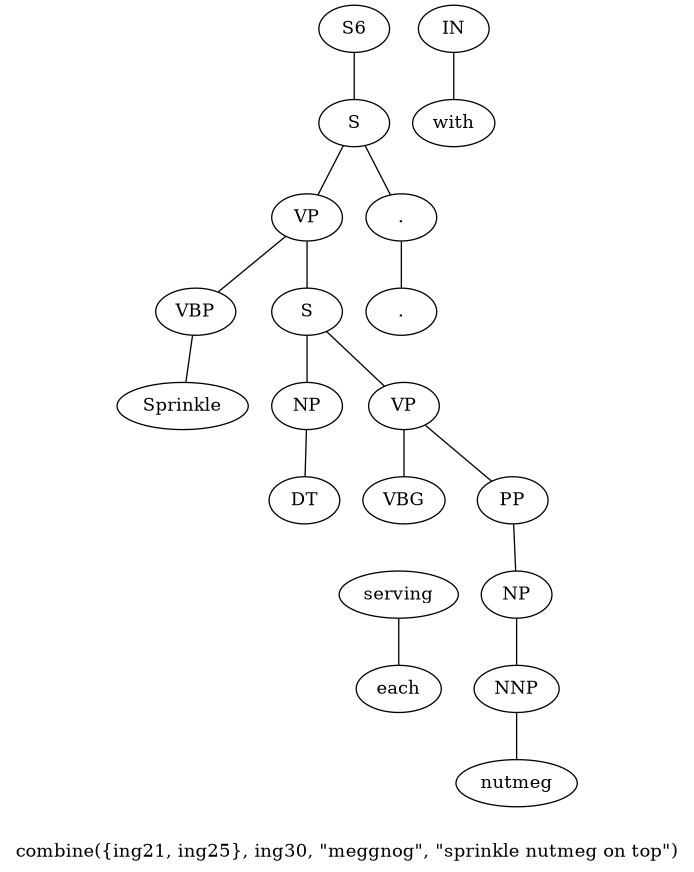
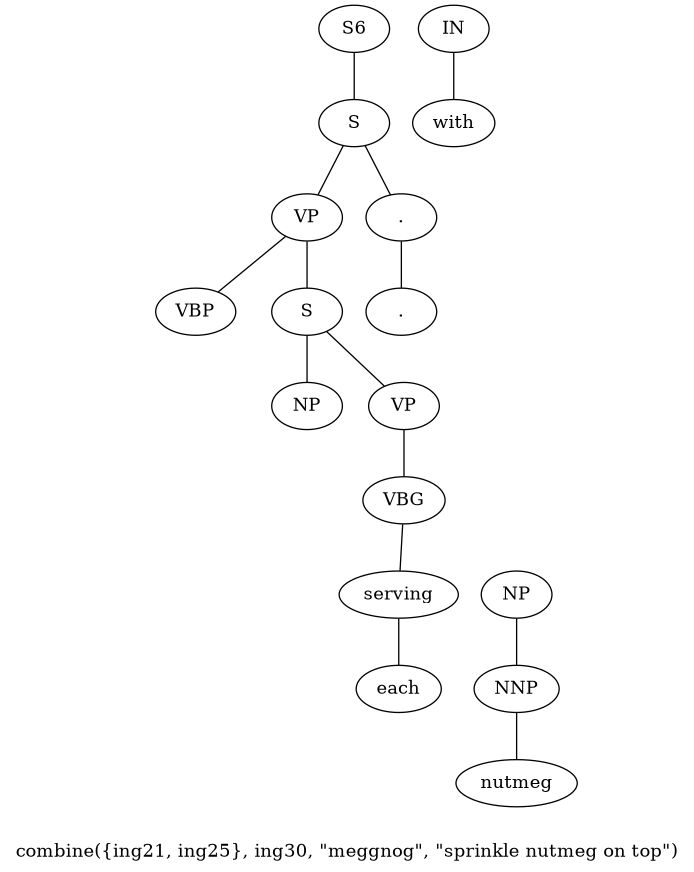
node "Sprinkle": removed
node "DT": removed
node "PP": removed
edge "VBG" -- "serving": added
